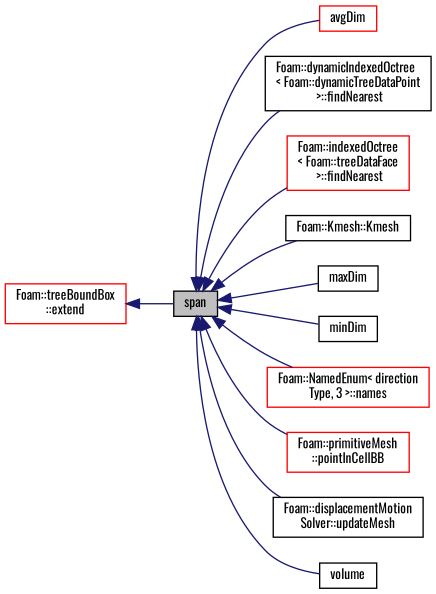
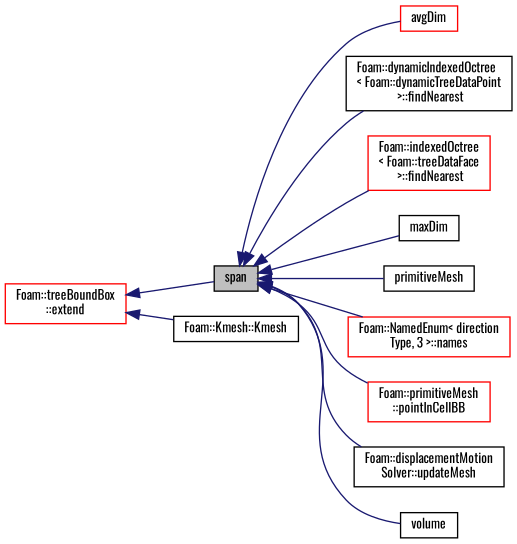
edge "Foam::Kmesh::Kmesh" -> "span": now "Foam::Kmesh::Kmesh" -> "Foam::treeBoundBox ::extend"
node "minDim": label "minDim" -> "primitiveMesh"
